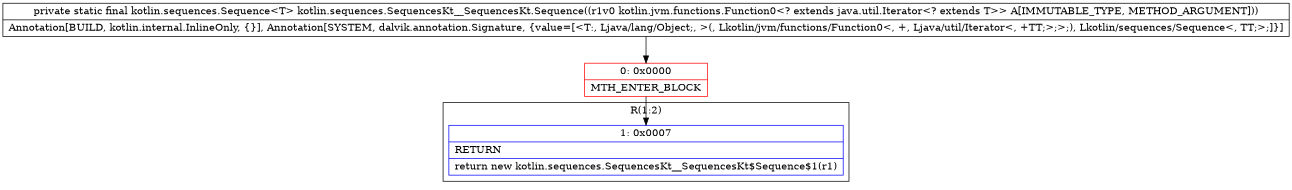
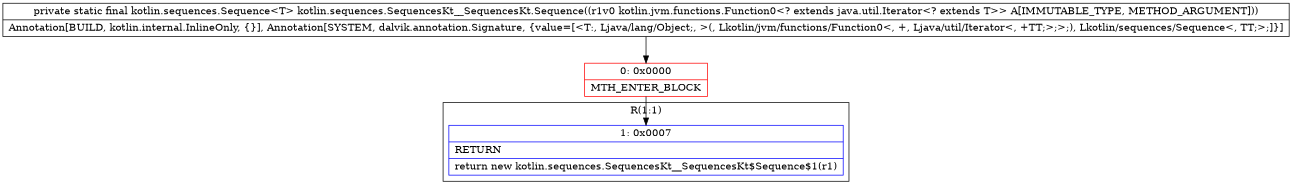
cluster "R(1:2)": label "R(1:2)" -> "R(1:1)"
